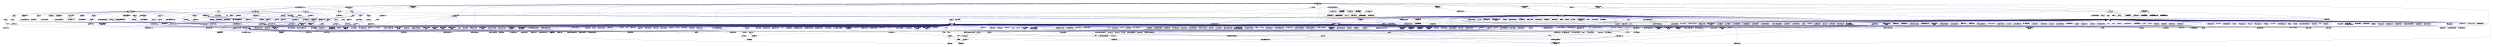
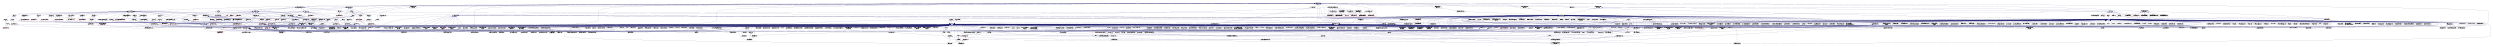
node "id_type_ref_counting _1032.cpp": added
